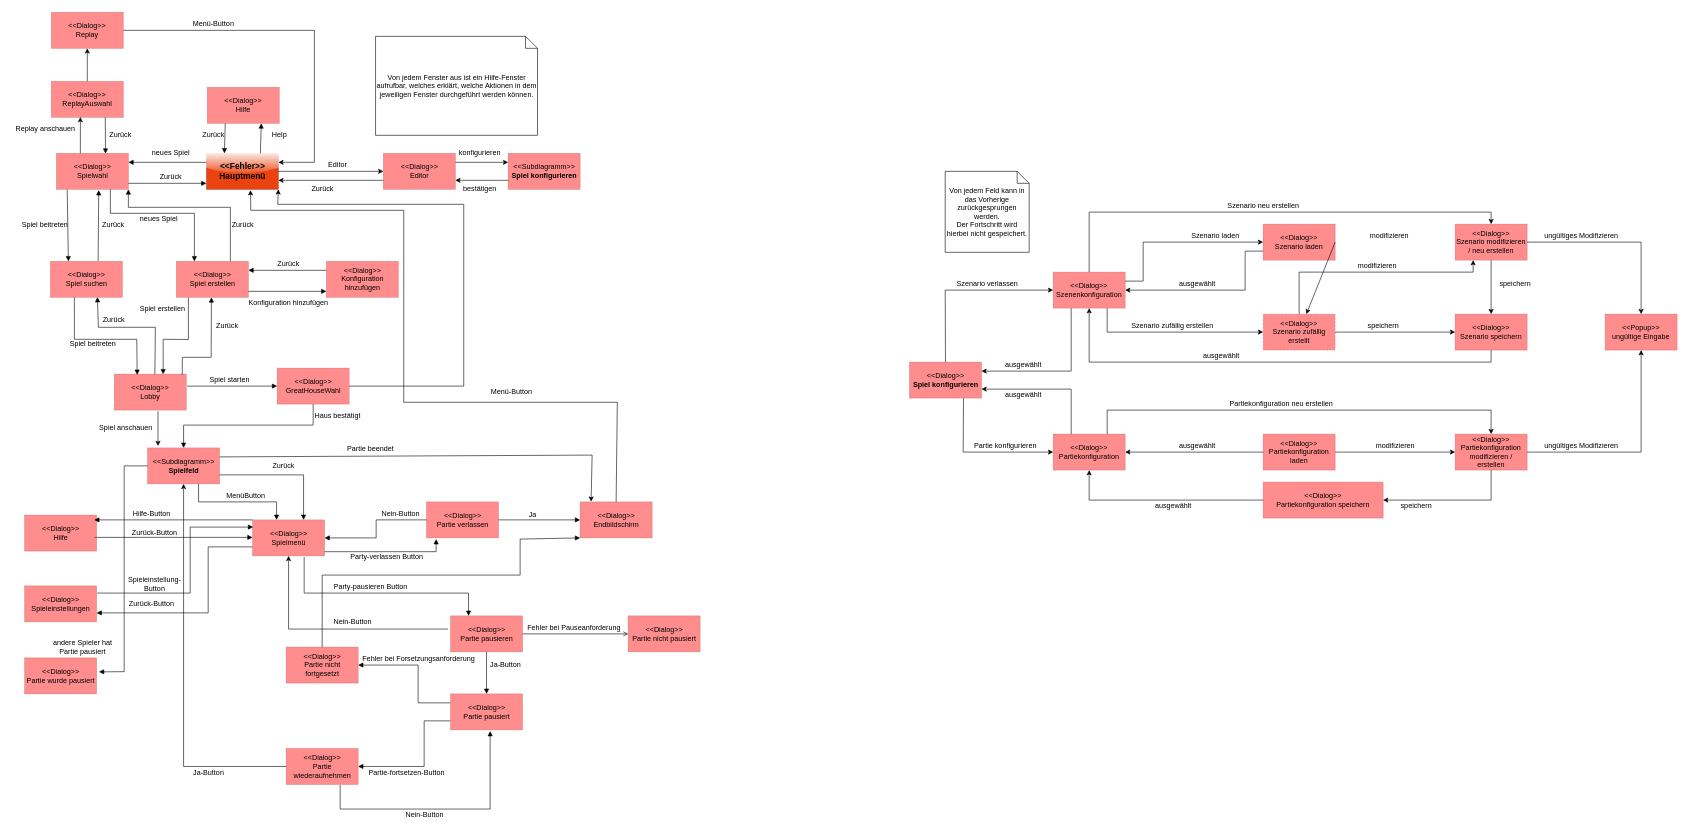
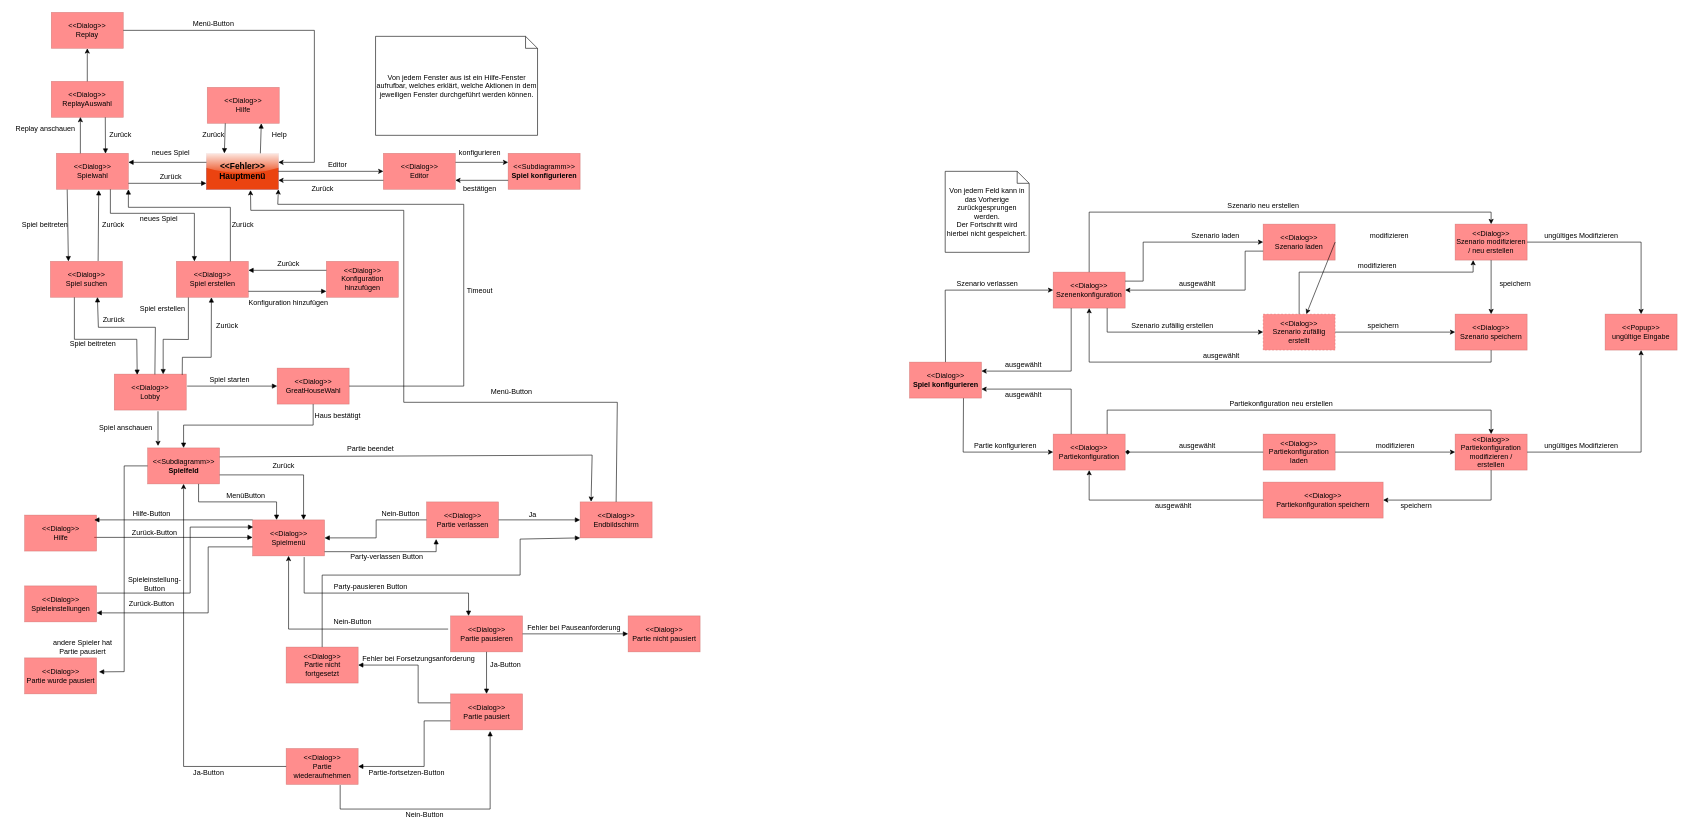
node "Timeout": added
edge "<<Dialog>> Partiekonfiguration laden" -> "<<Dialog>> Partiekonfiguration": arrowhead classic -> diamond
edge "<<Dialog>> Partie pausieren" -> "<<Dialog>> Partie nicht pausiert": arrowhead open -> block
